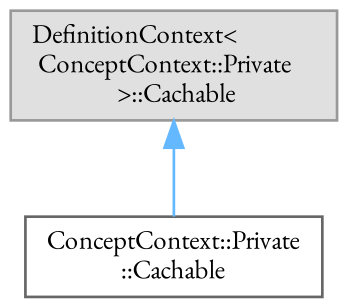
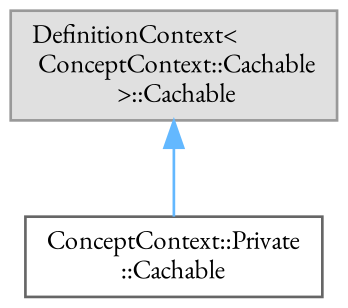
node "DefinitionContext< ConceptContext::Private >::Cachable": label "DefinitionContext< ConceptContext::Private >::Cachable" -> "DefinitionContext< ConceptContext::Cachable >::Cachable"
